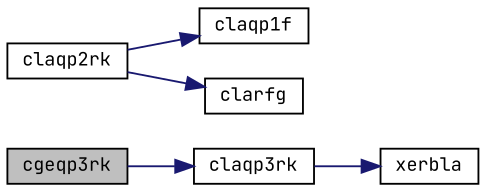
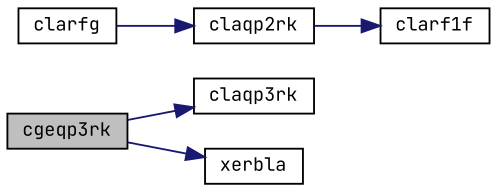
node "claqp1f": label "claqp1f" -> "clarf1f"
edge "claqp2rk" -> "clarfg": reversed
edge "claqp3rk" -> "xerbla": now "cgeqp3rk" -> "xerbla"
